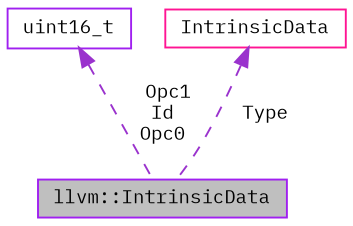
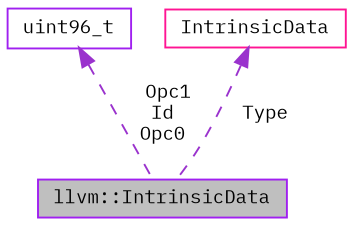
node "uint16_t": label "uint16_t" -> "uint96_t"
